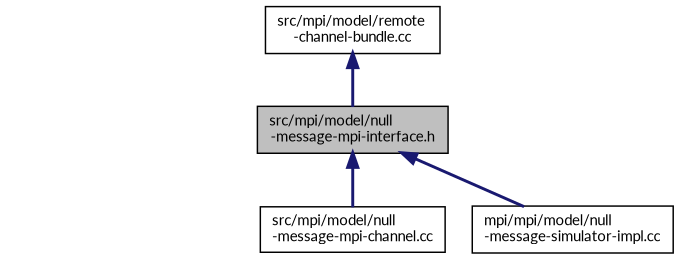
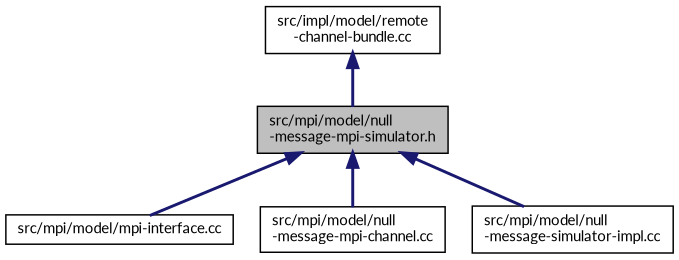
node "src/mpi/model/remote -channel-bundle.cc": label "src/mpi/model/remote -channel-bundle.cc" -> "src/impl/model/remote -channel-bundle.cc"
node "src/mpi/model/null -message-mpi-interface.h": label "src/mpi/model/null -message-mpi-interface.h" -> "src/mpi/model/null -message-mpi-simulator.h"
node "src/mpi/model/mpi-interface.cc": added
node "mpi/mpi/model/null -message-simulator-impl.cc": label "mpi/mpi/model/null -message-simulator-impl.cc" -> "src/mpi/model/null -message-simulator-impl.cc"
